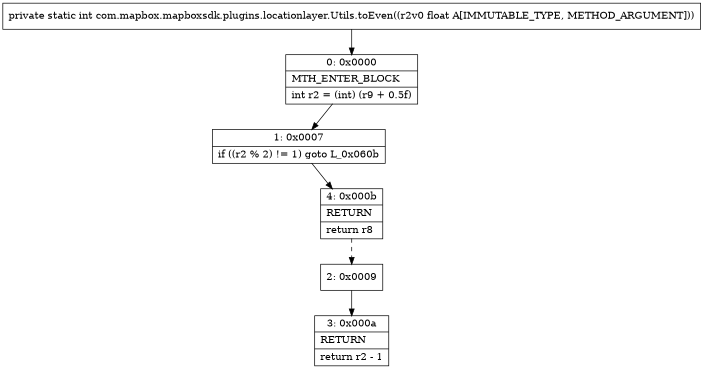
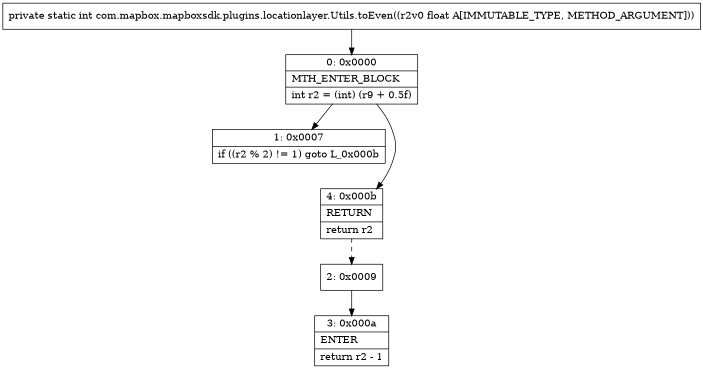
node "1: 0x0007": text "if ((r2 % 2) != 1) goto L_0x060b" -> "if ((r2 % 2) != 1) goto L_0x000b"
edge "1: 0x0007" -> "4: 0x000b": now "0: 0x0000" -> "4: 0x000b"
node "4: 0x000b": text "return r8" -> "return r2"
node "3: 0x000a": text "RETURN" -> "ENTER"
